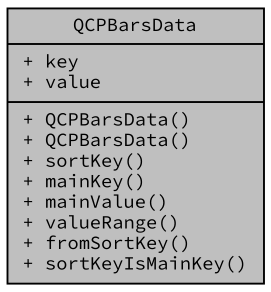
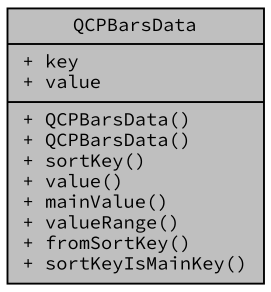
node "QCPBarsData": text "+ mainKey()" -> "+ value()"
